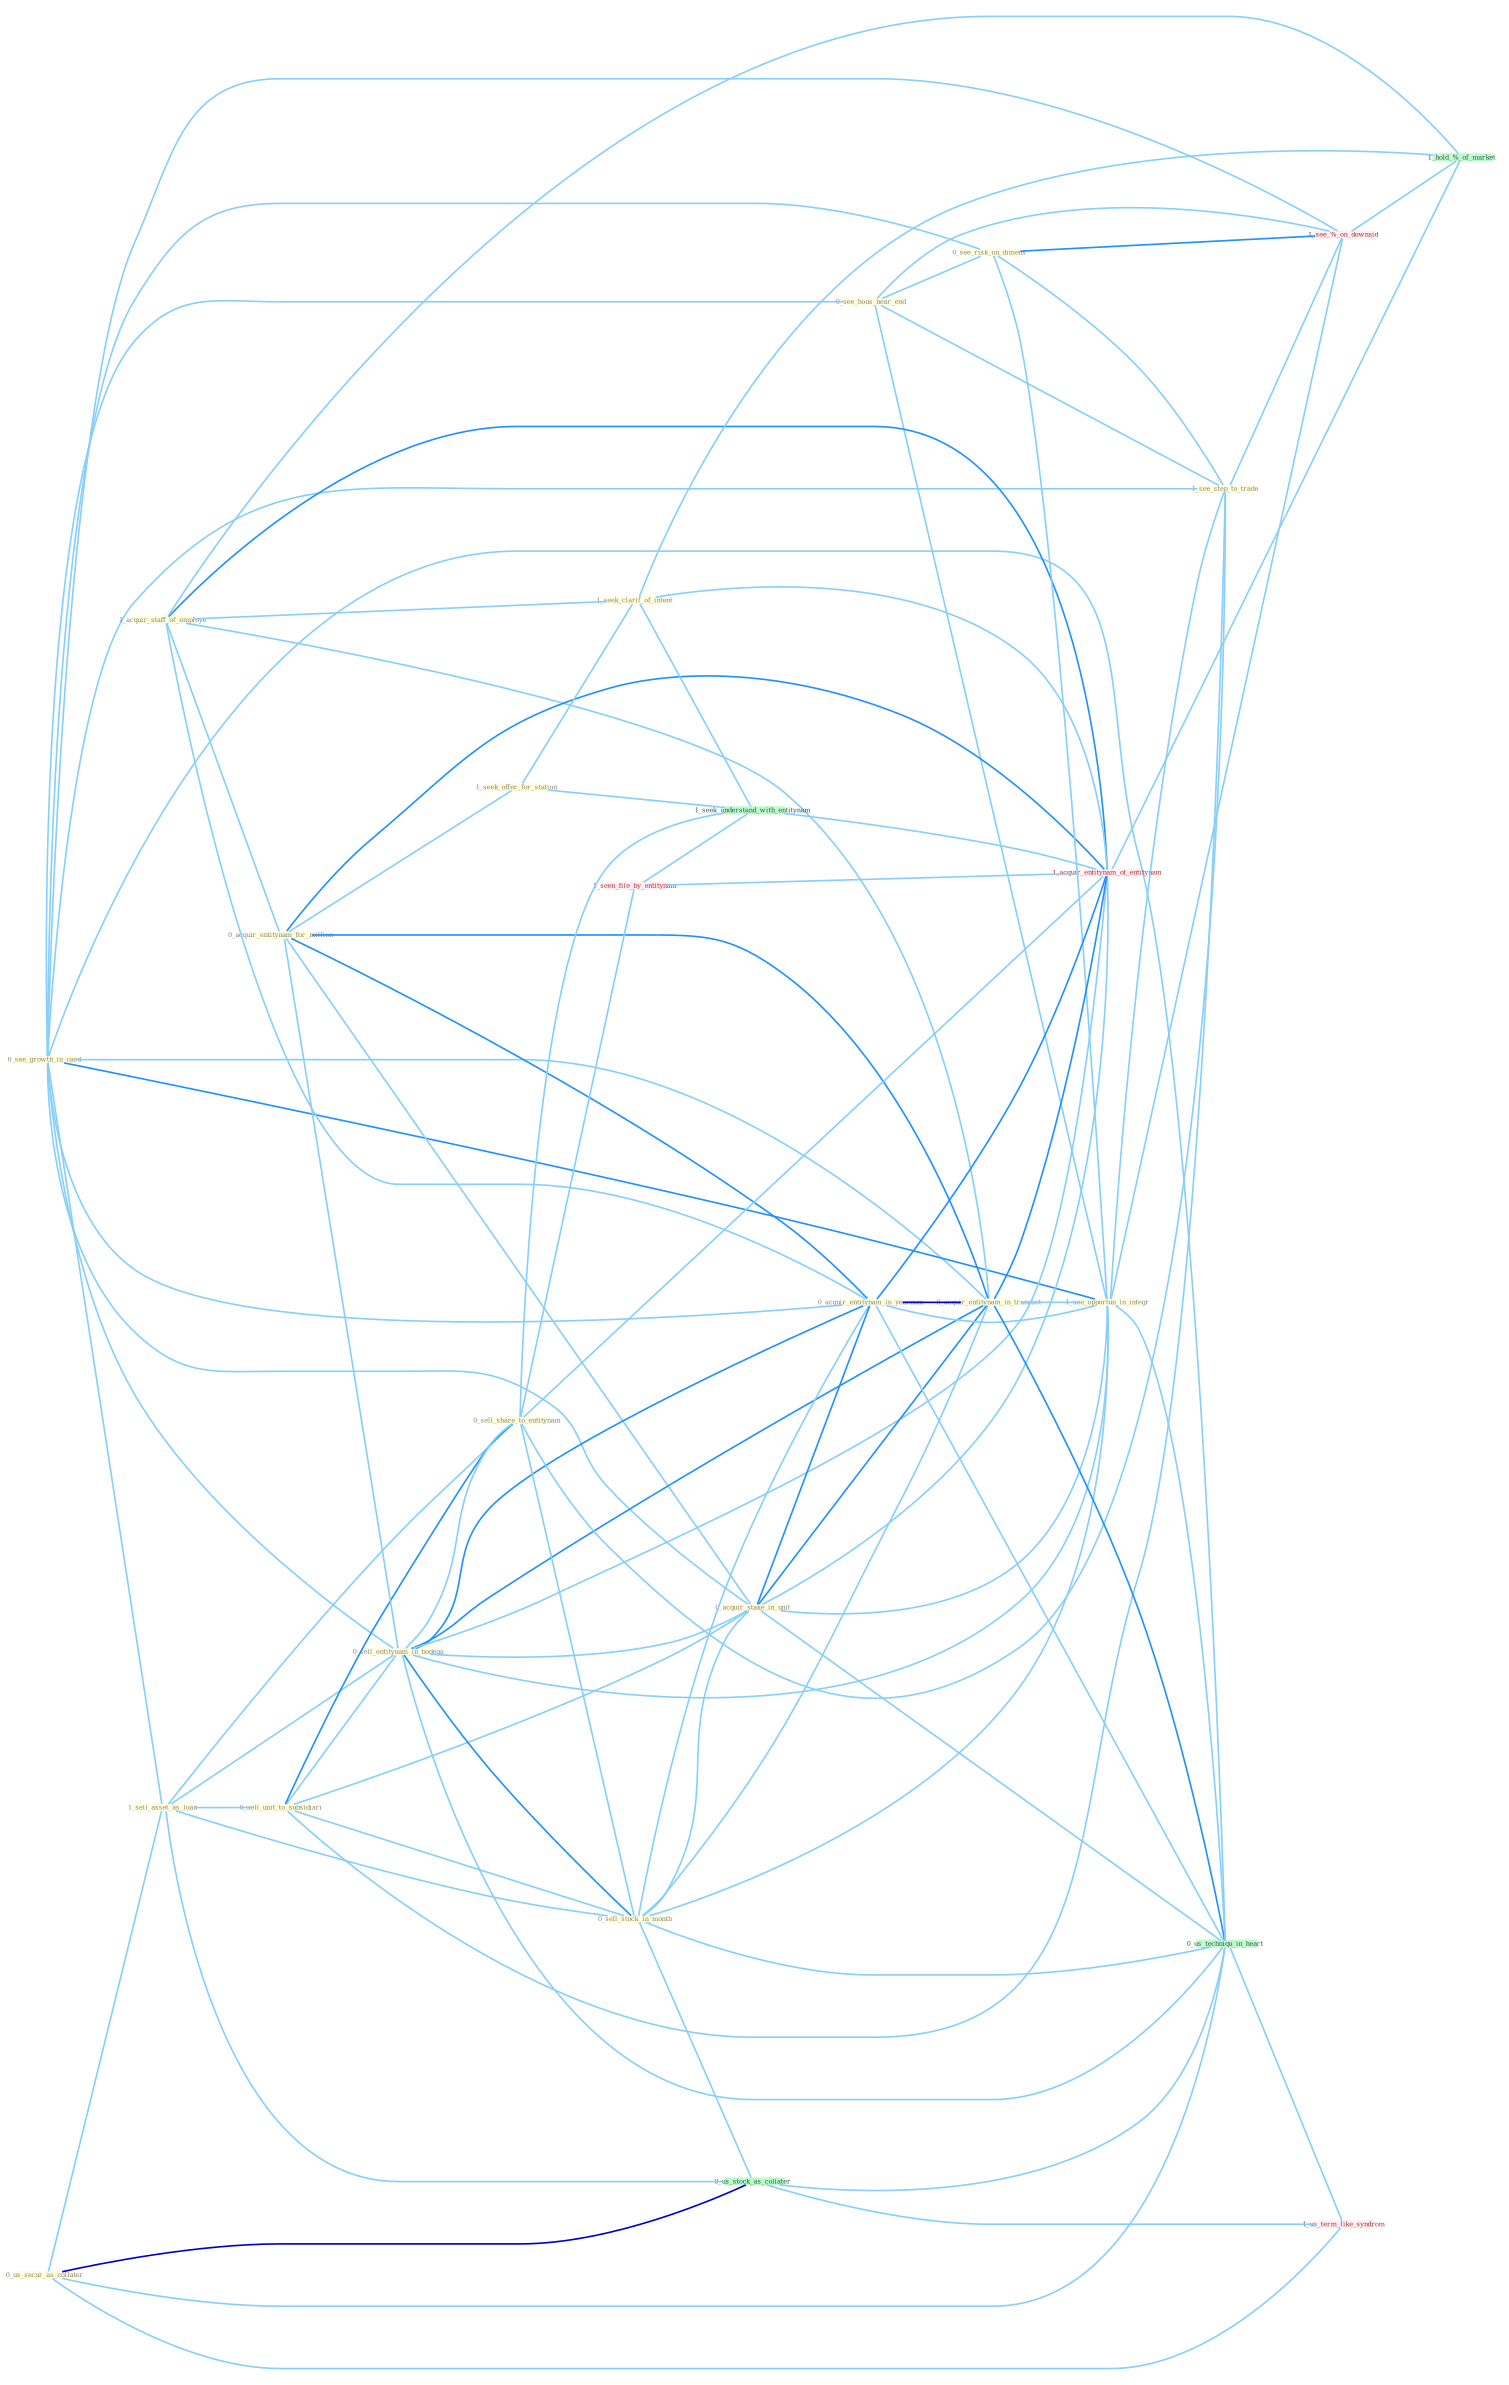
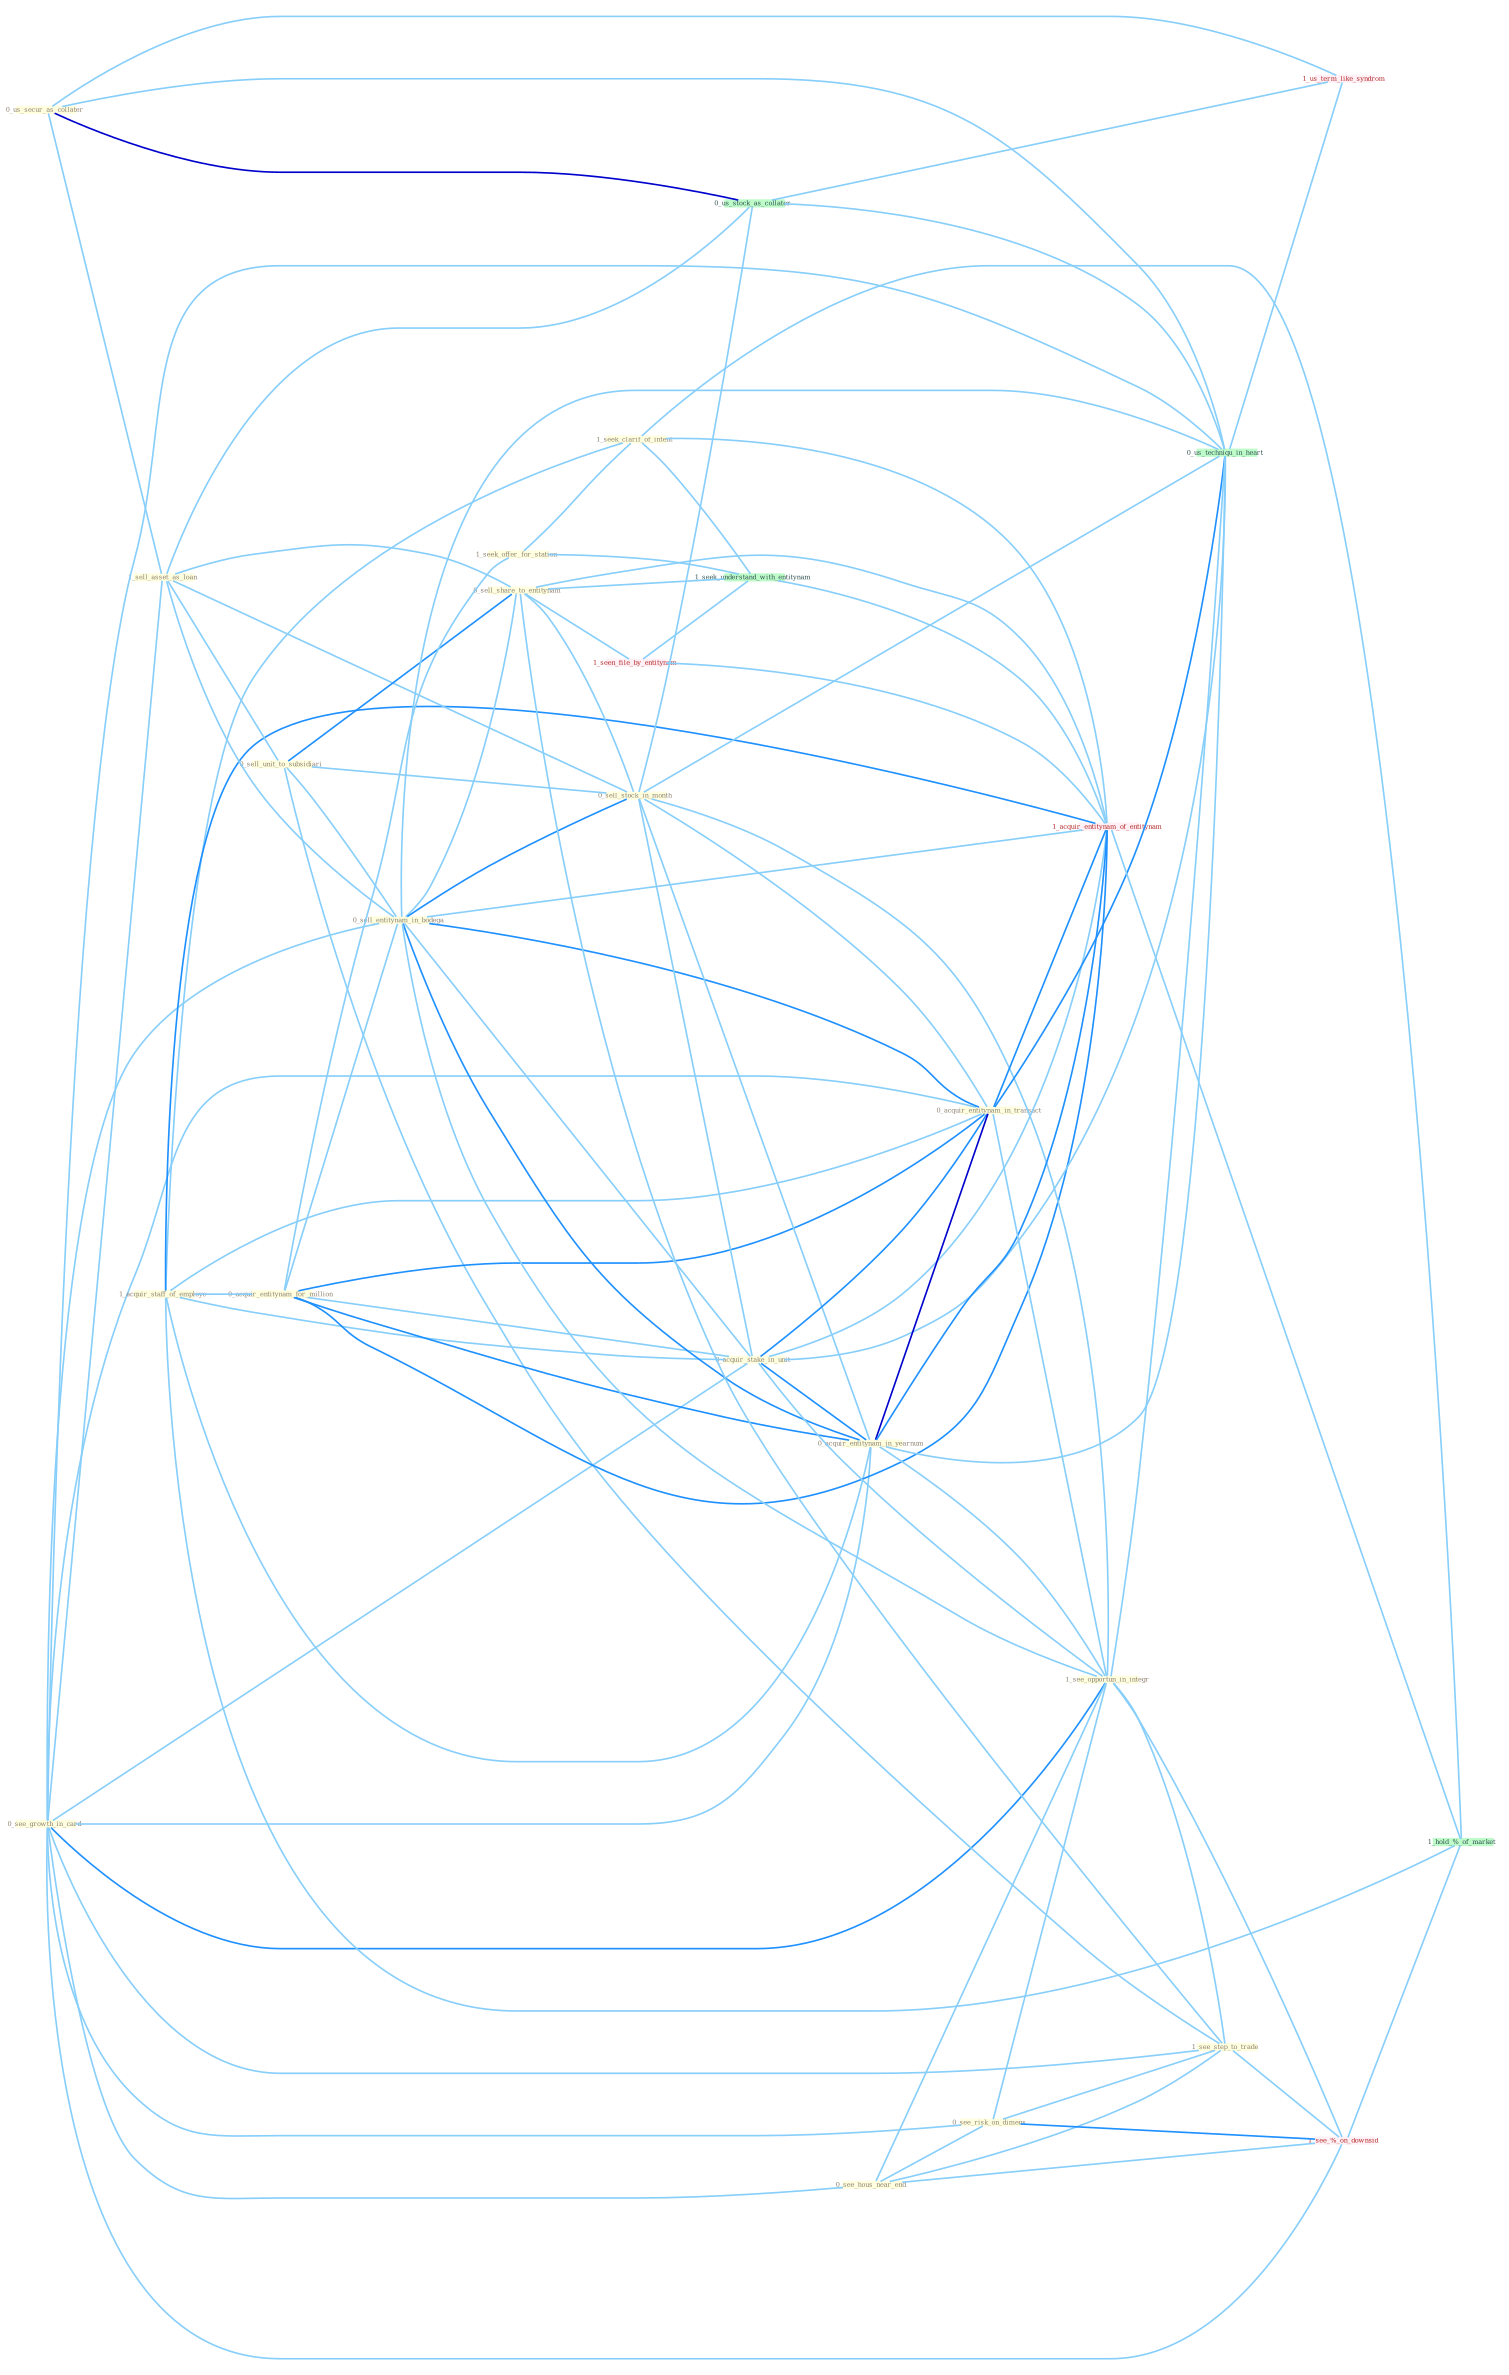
edge "0_acquir_stake_in_unit" -- "0_sell_unit_to_subsidiari": now "0_acquir_stake_in_unit" -- "1_acquir_staff_of_employe"
